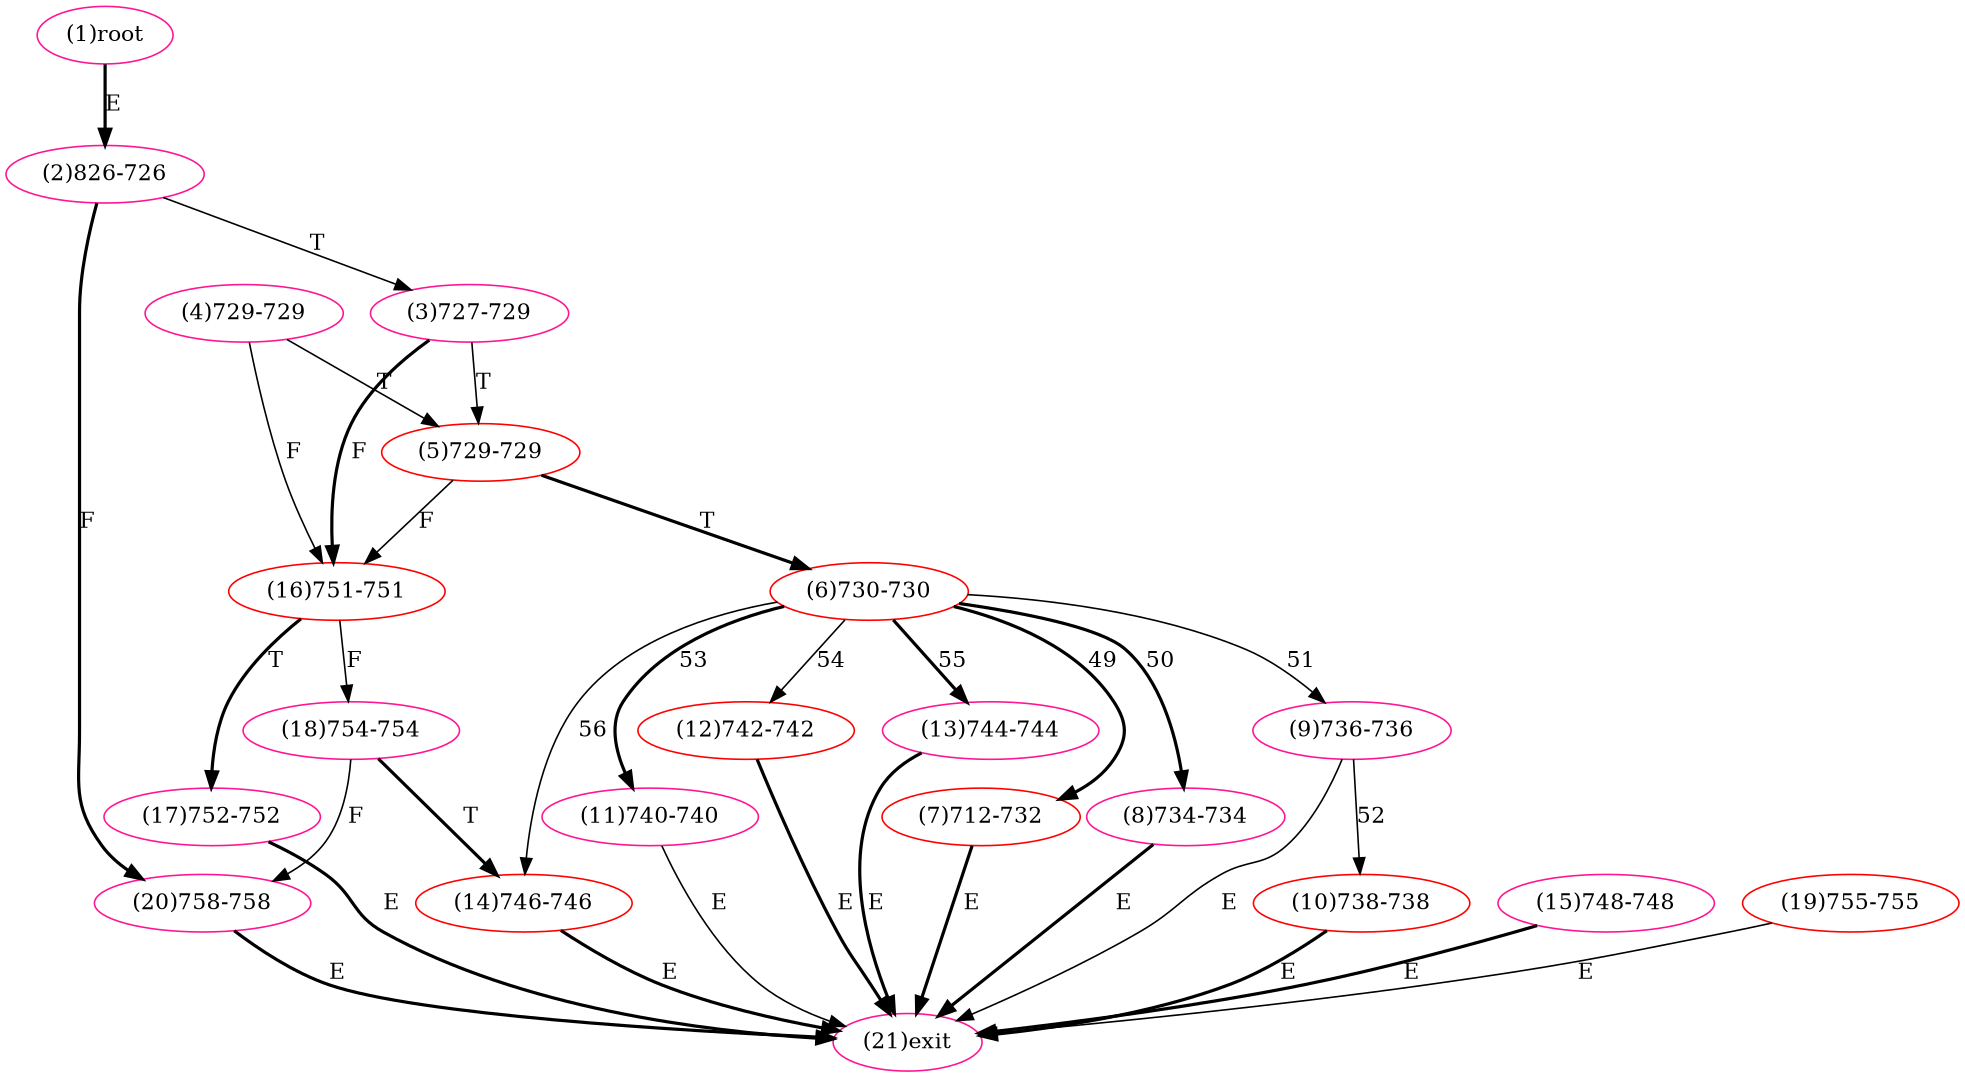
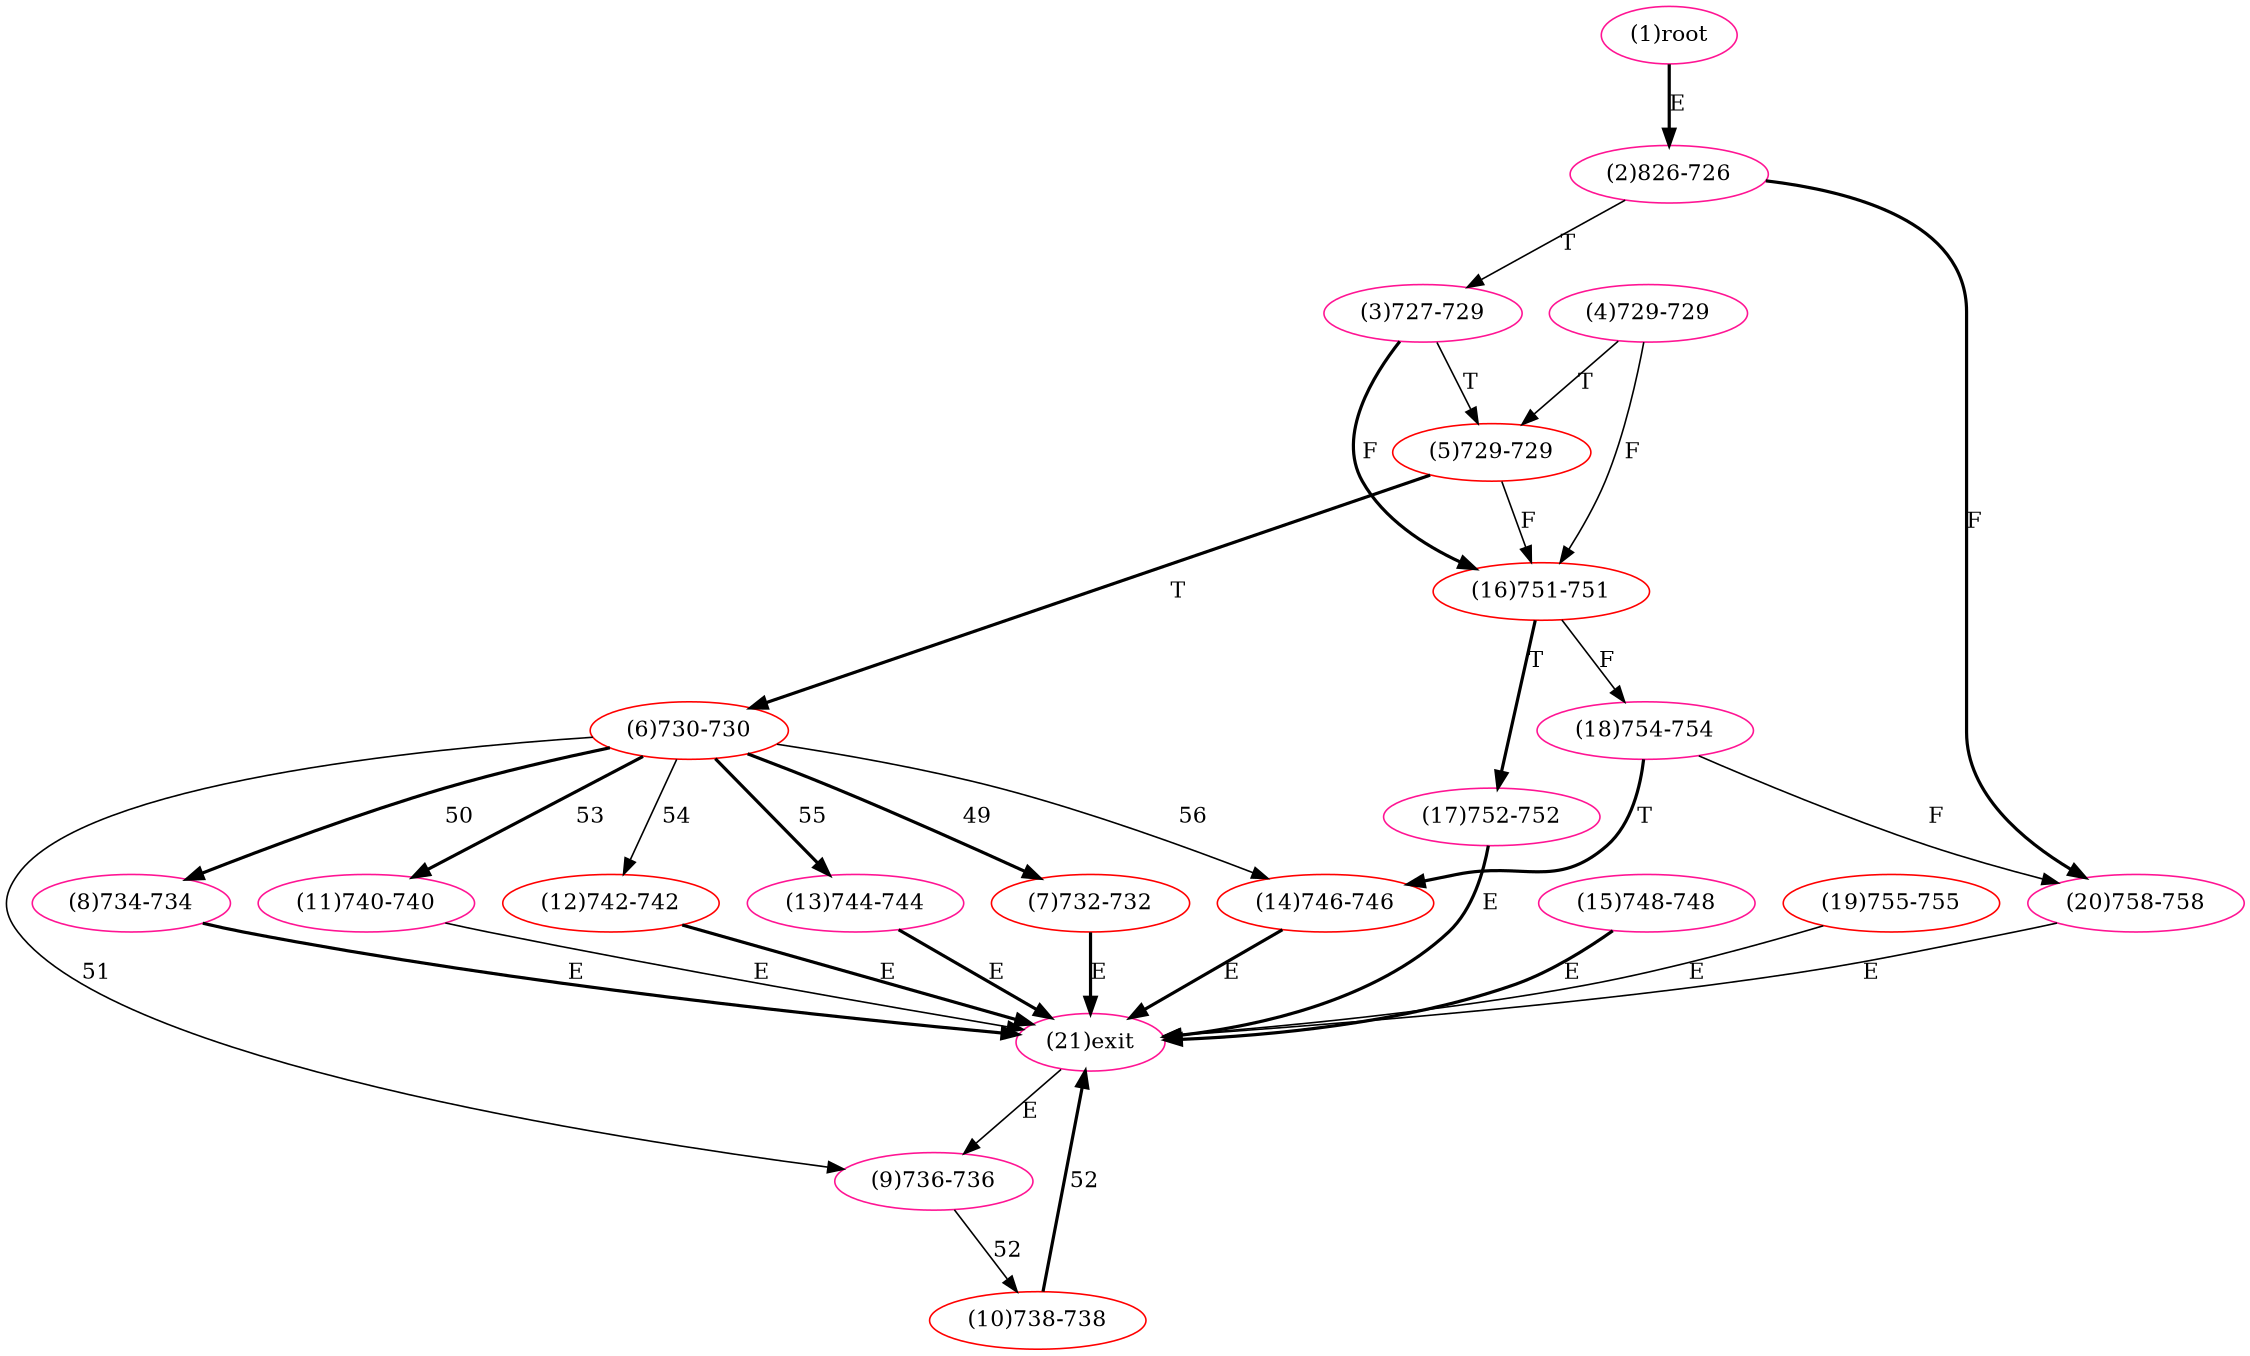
node "(7)712-732": label "(7)712-732" -> "(7)732-732"
edge "(9)736-736" -> "(21)exit": reversed
edge "(10)738-738" -> "(21)exit": label "E" -> "52"
edge "(20)758-758" -> "(21)exit": style bold -> solid
